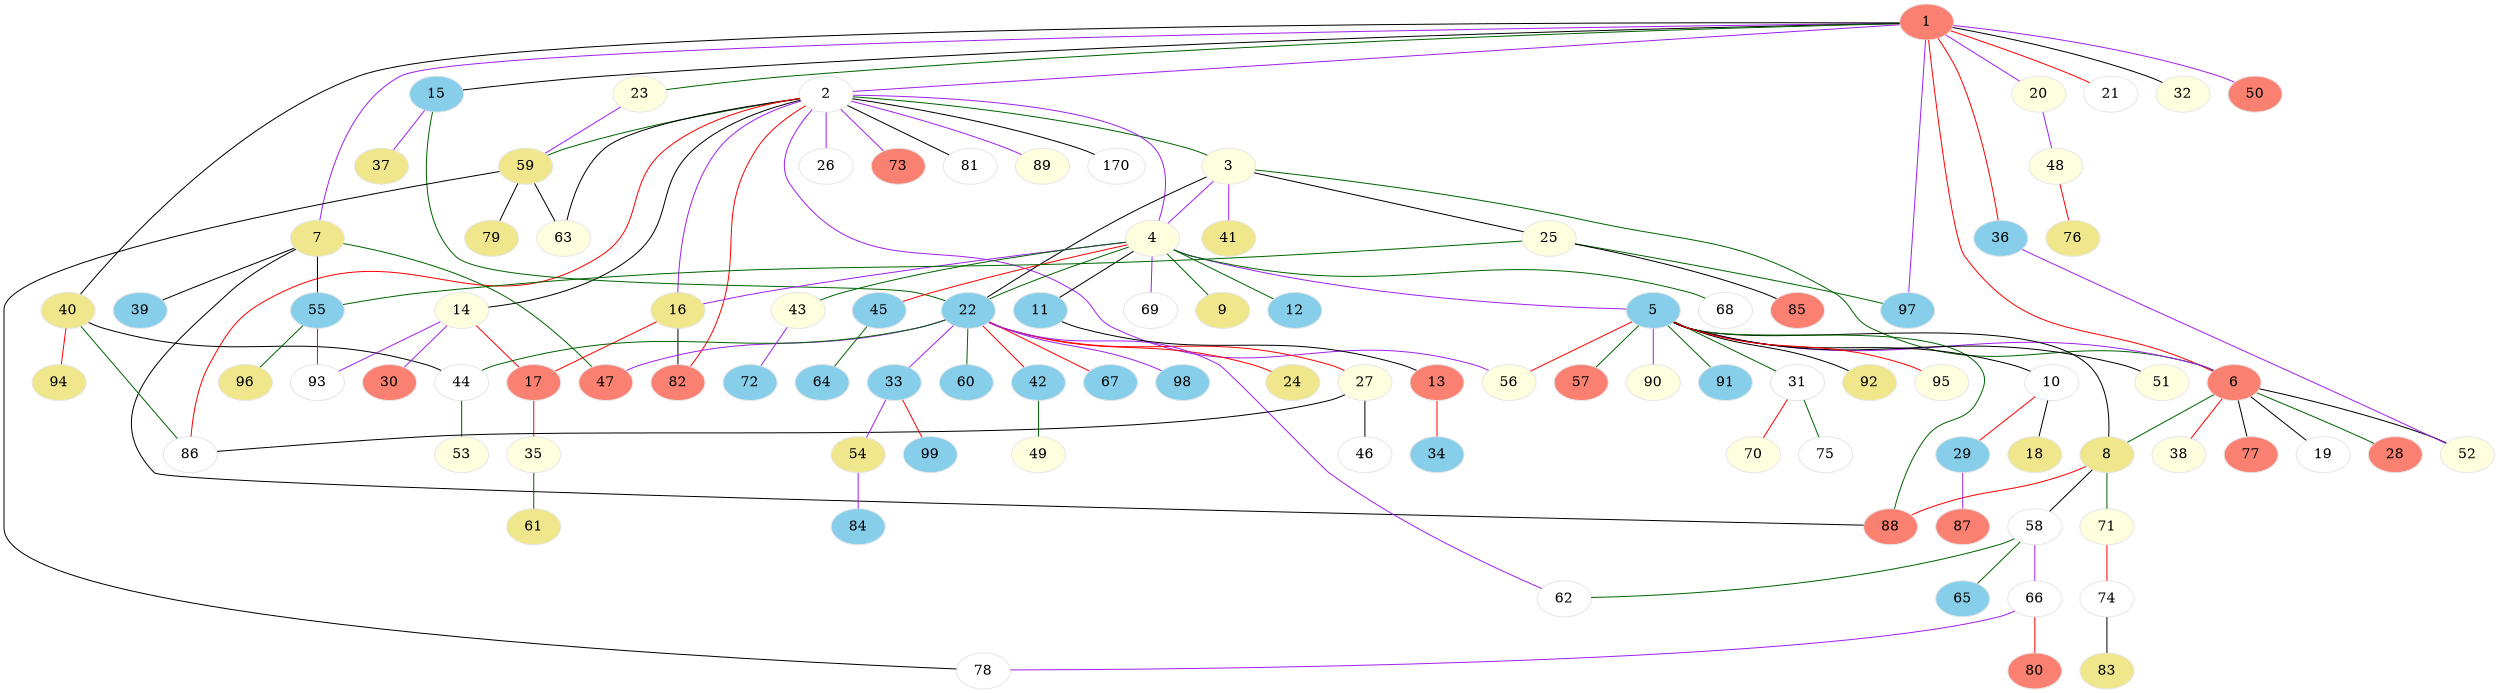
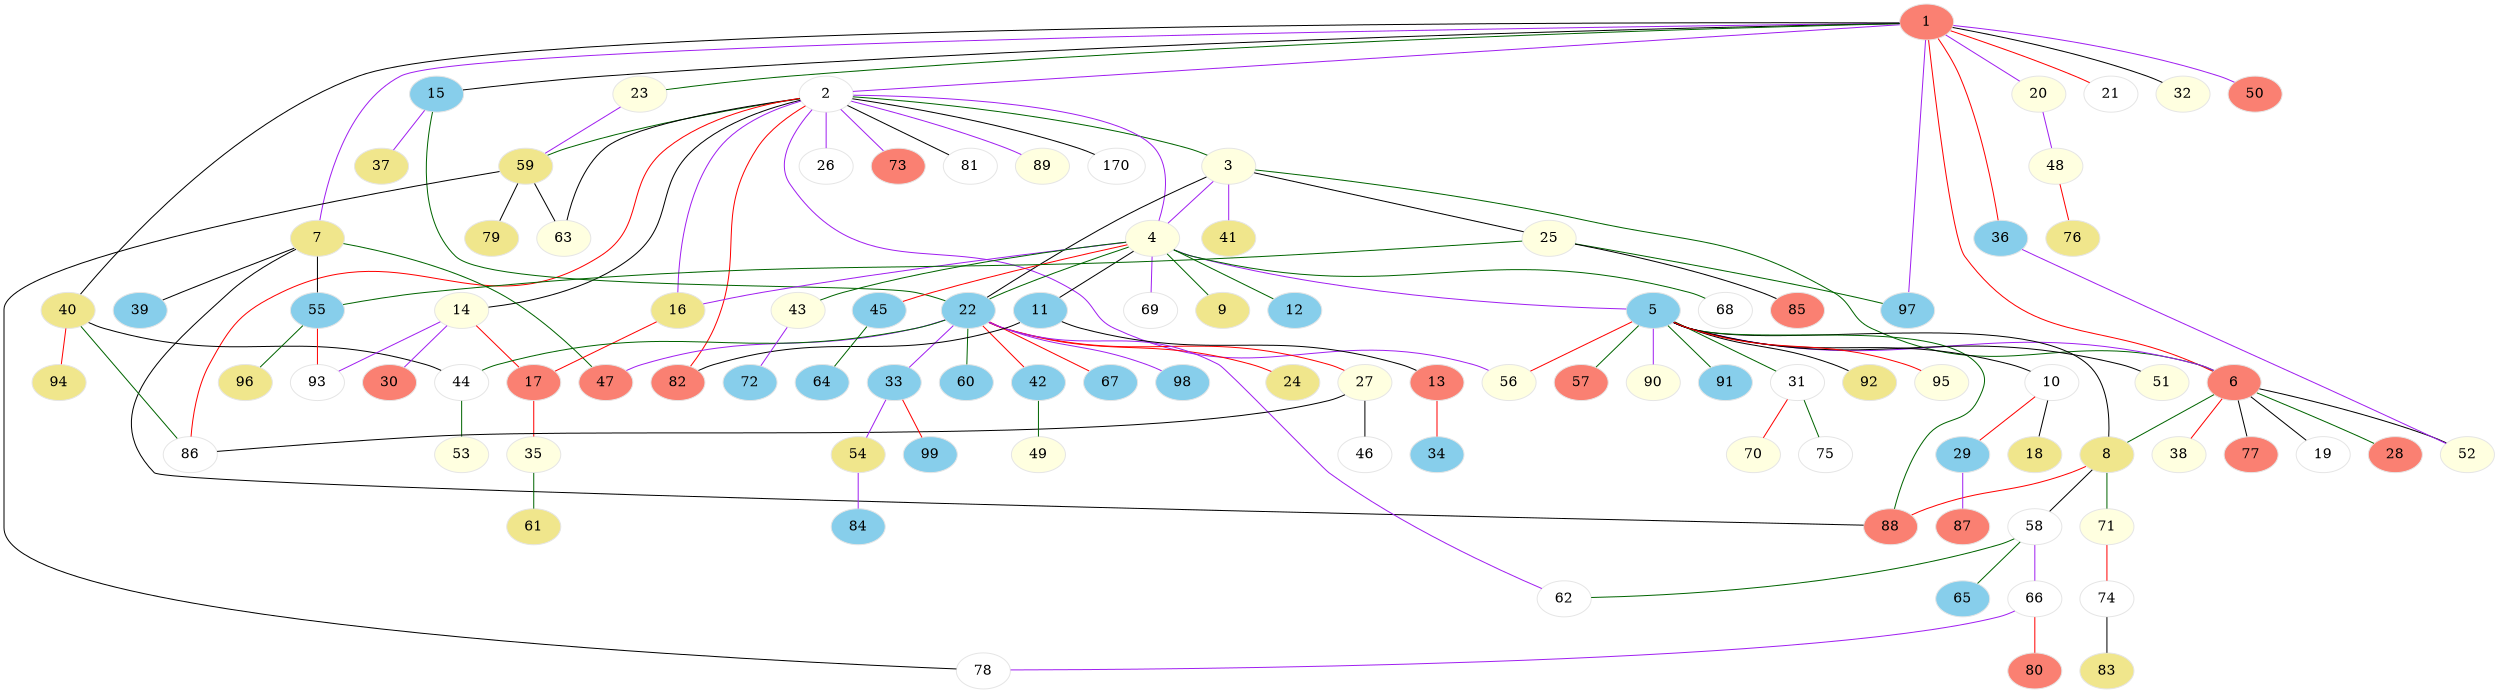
edge "16" -- "82": now "11" -- "82"
